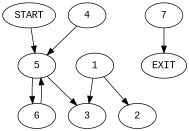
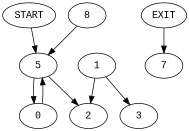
node "4": label "4" -> "8"
edge "7" -> "EXIT": reversed
edge "5" -> "3": now "5" -> "2"
node "6": label "6" -> "0"
